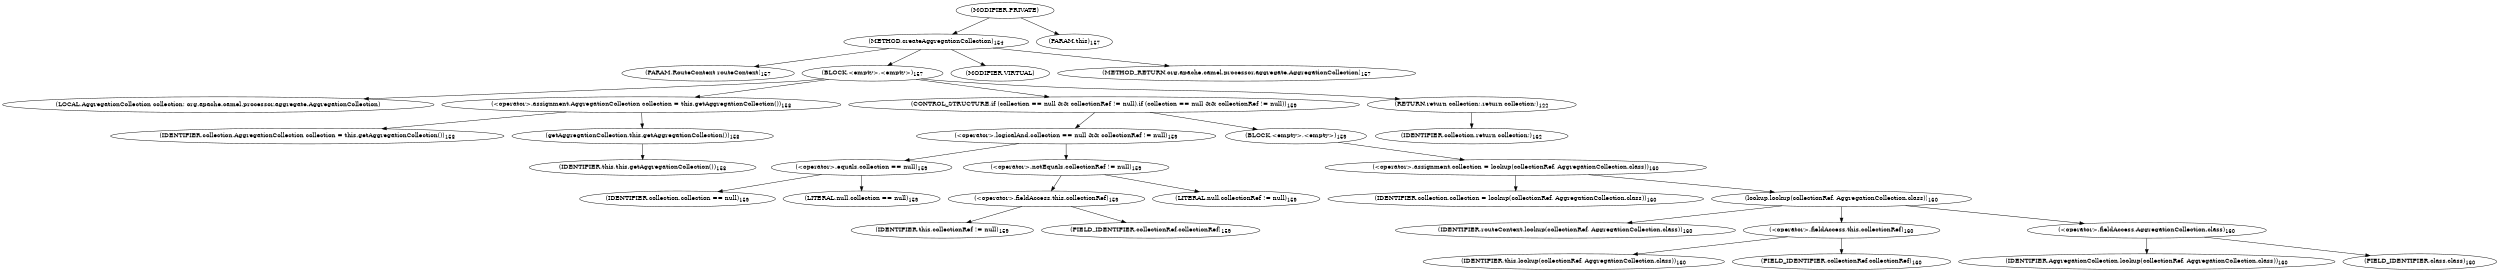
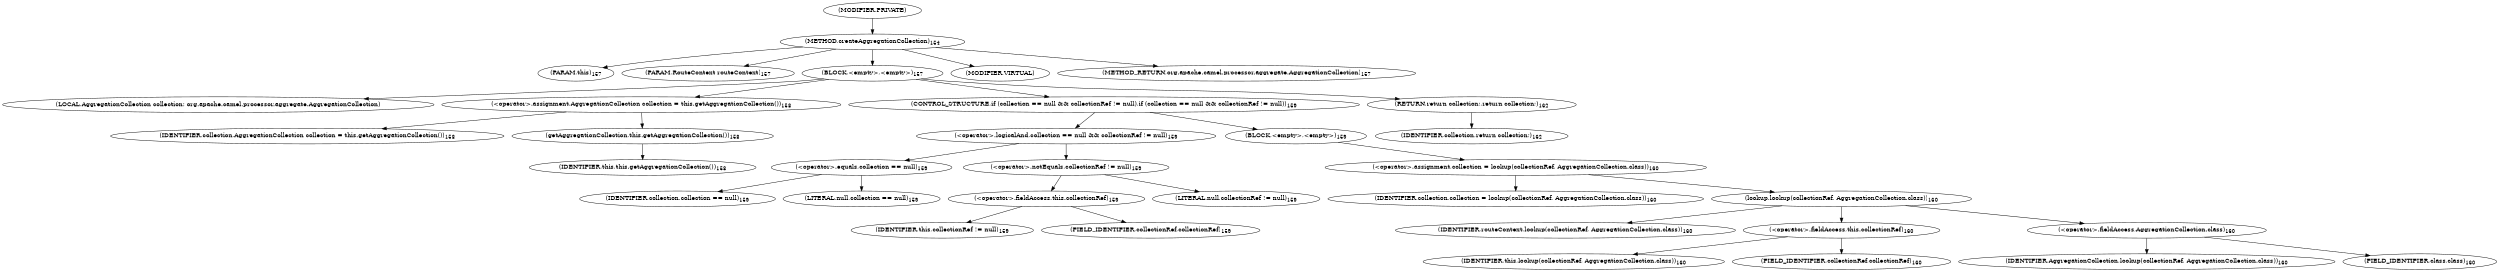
edge "(MODIFIER,PRIVATE)" -> "(PARAM,this)": now "(METHOD,createAggregationCollection)" -> "(PARAM,this)"
node "(RETURN,return collection;,return collection;)": text "122" -> "162"
